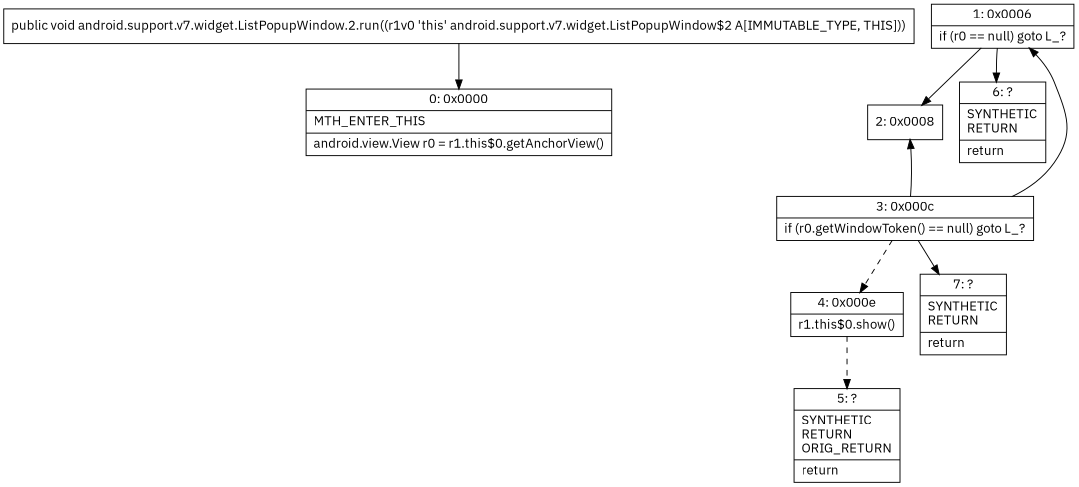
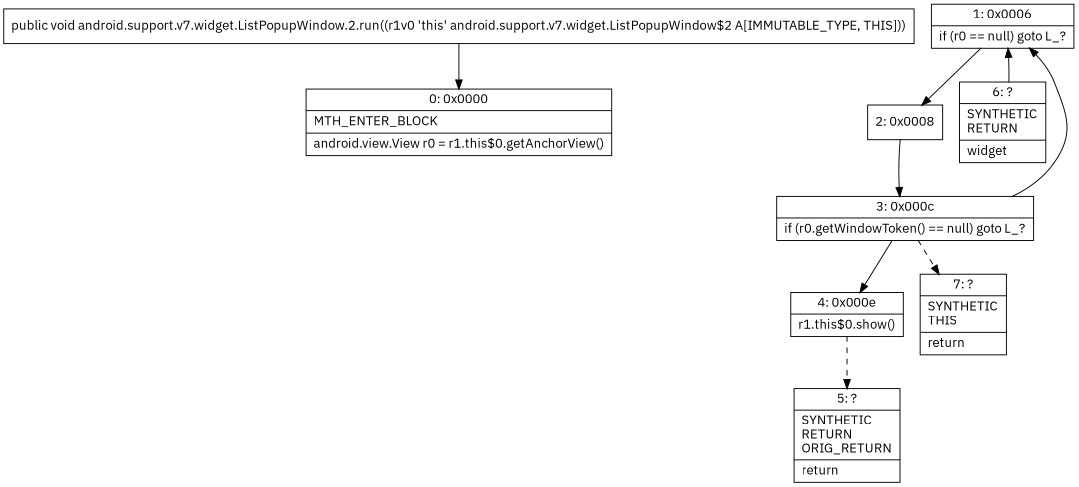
edge "1: 0x0006" -> "6: ?": reversed
node "0: 0x0000": text "MTH_ENTER_THIS" -> "MTH_ENTER_BLOCK"
node "6: ?": text "return" -> "widget"
edge "3: 0x000c" -> "2: 0x0008": reversed
edge "3: 0x000c" -> "7: ?": style solid -> dashed
edge "3: 0x000c" -> "4: 0x000e": style dashed -> solid
node "7: ?": text "RETURN" -> "THIS"
